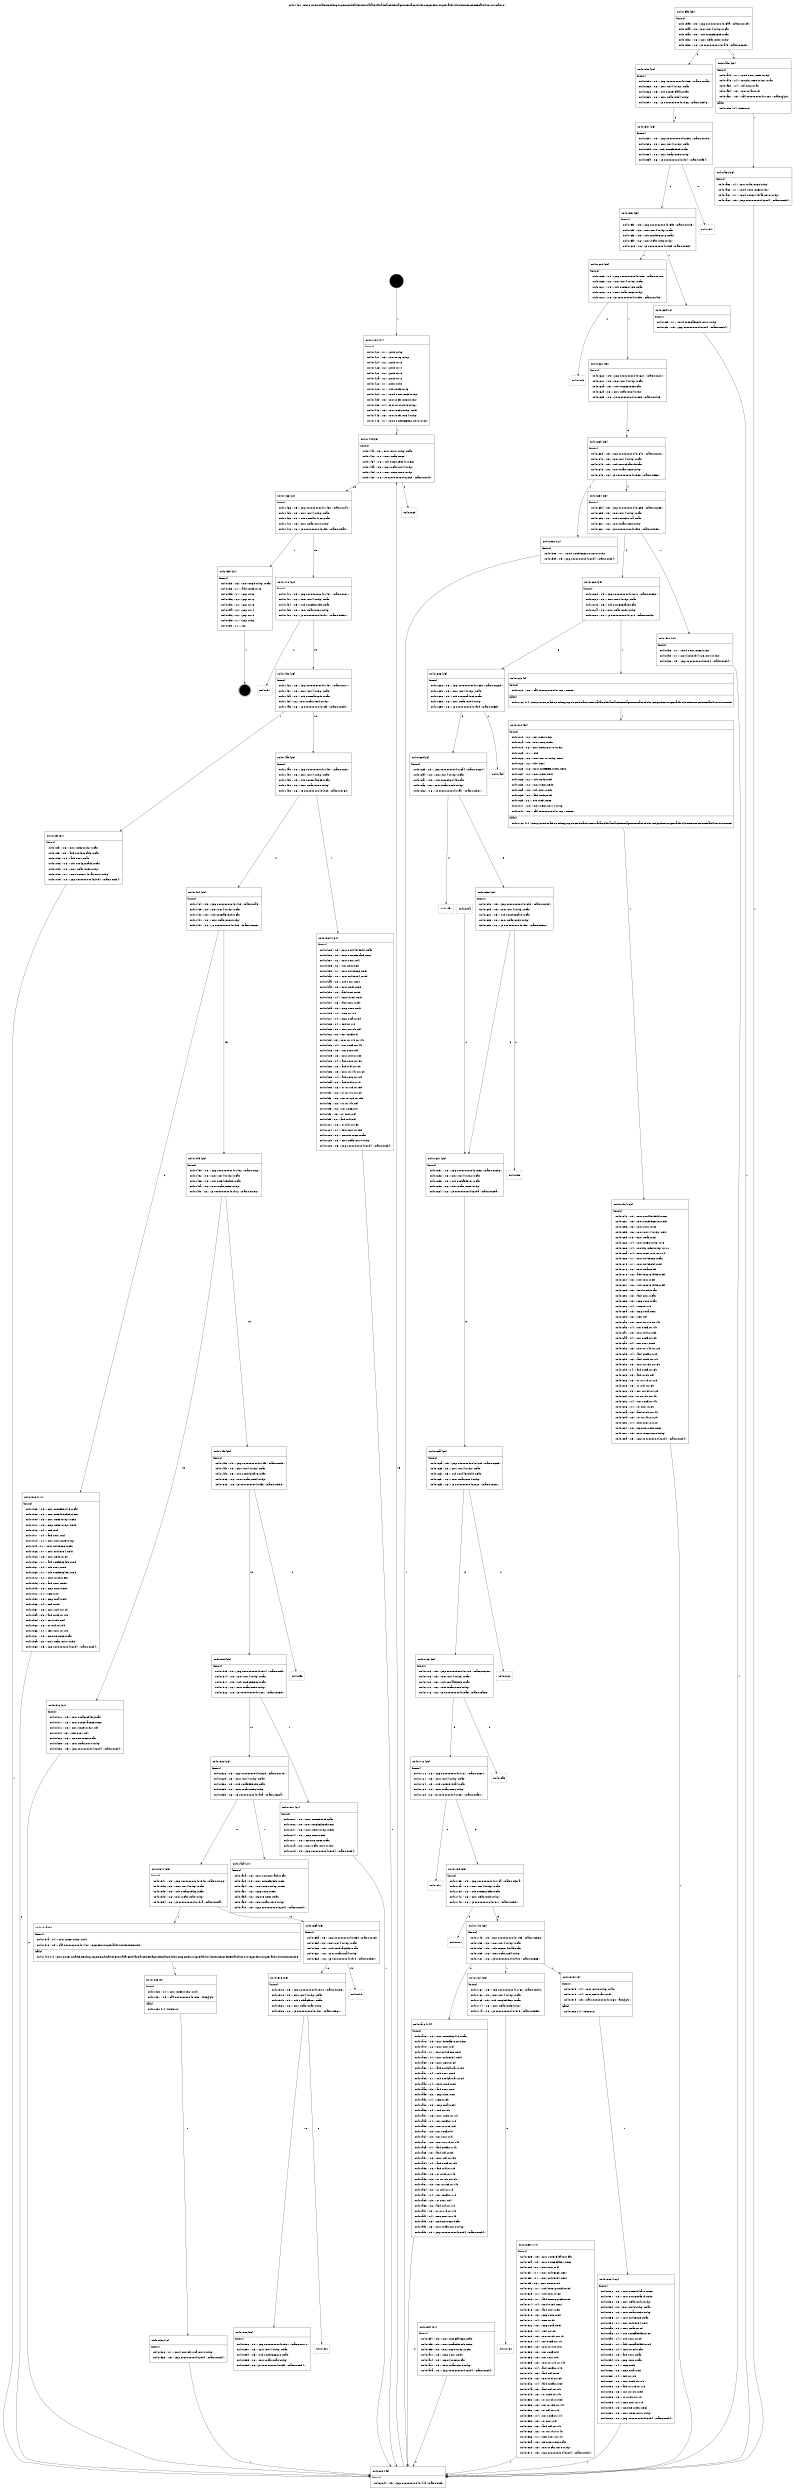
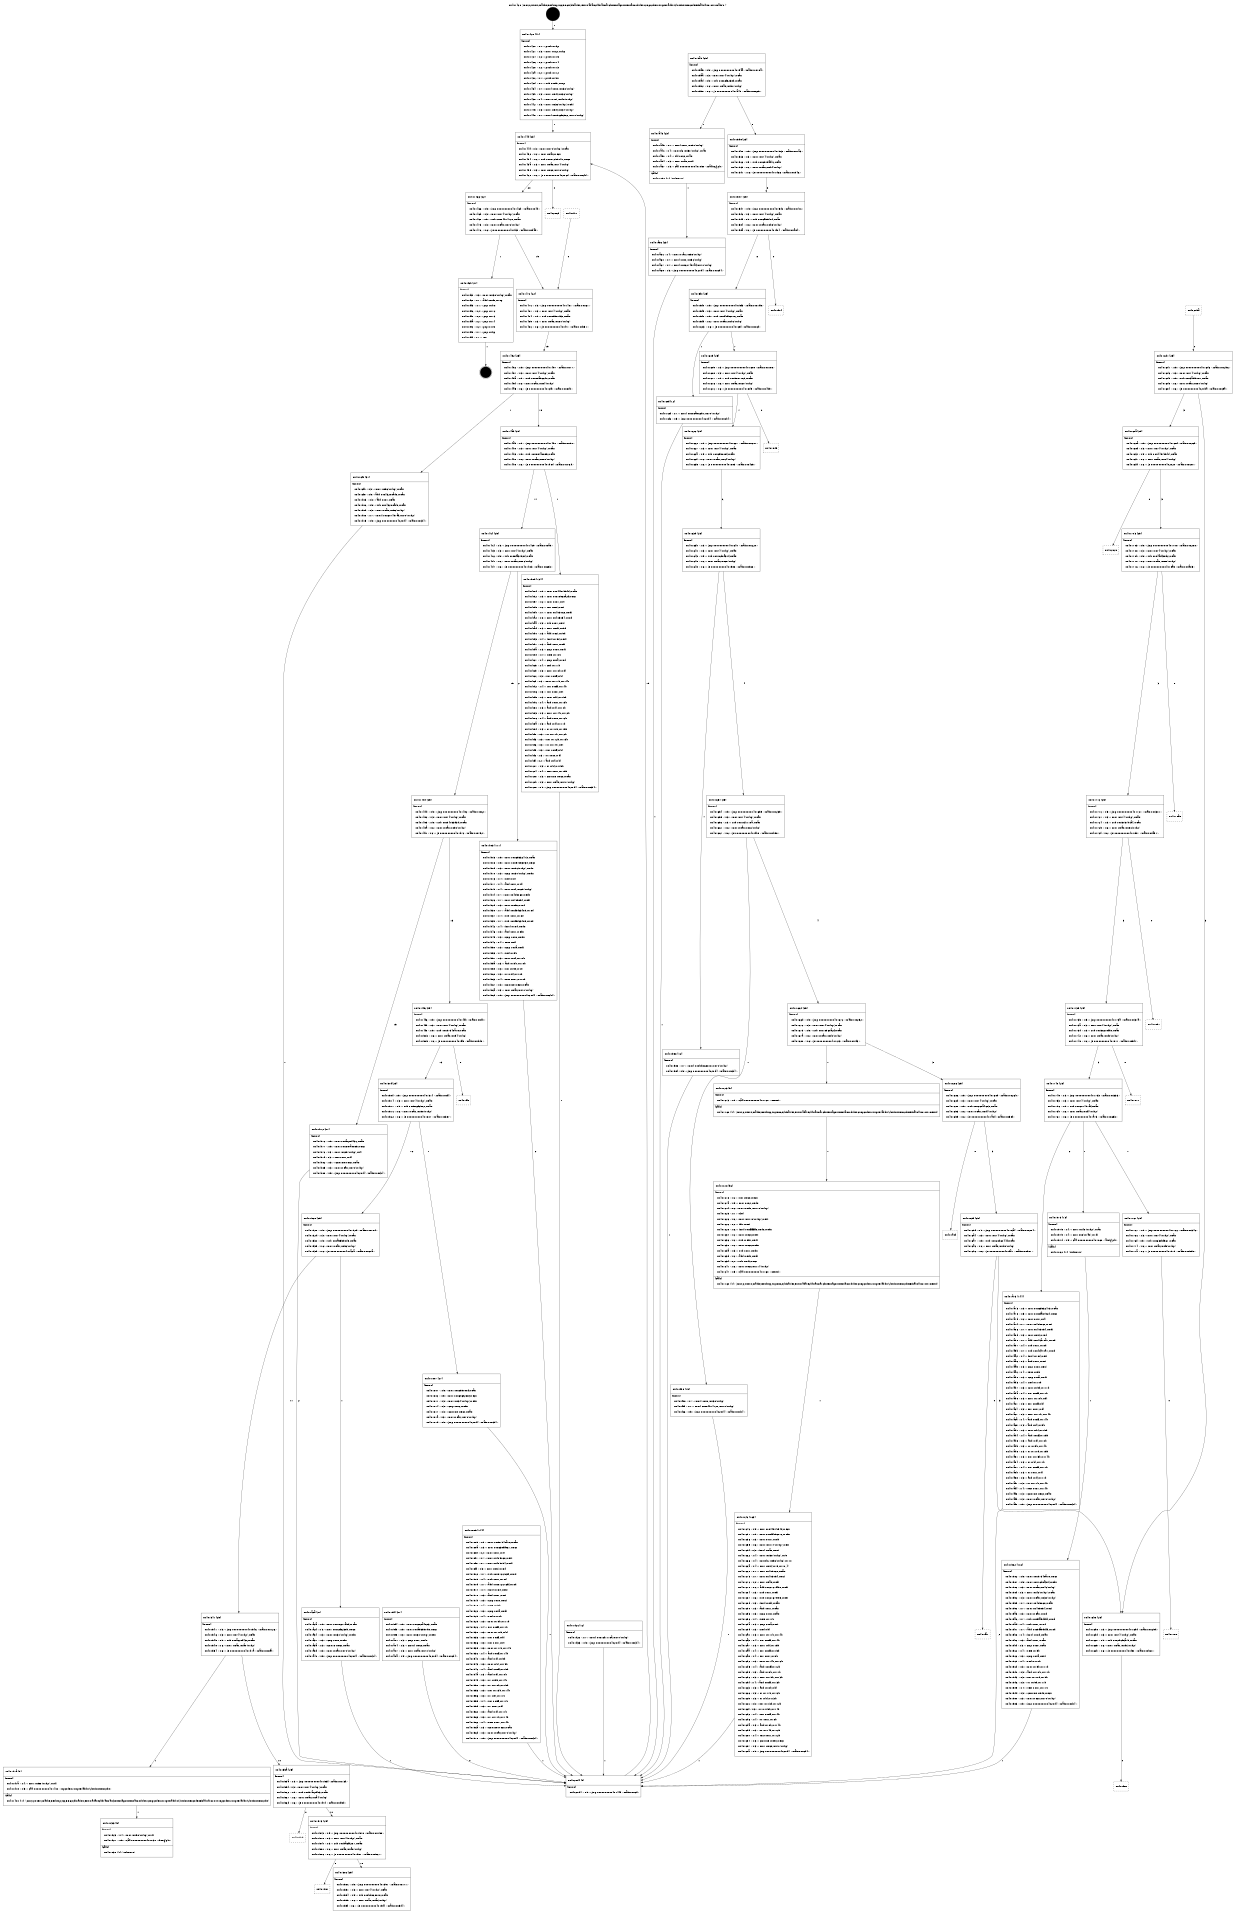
edge "0x40147c [22]" -> "0x401f71": reversed
edge "0x4016b8 [25]" -> "0x4016d1 [25]": reversed
edge "0x401a2a [27]" -> "0x4020d4 [5]": added, label "1"
edge "0x40155a [25]" -> "0x401f7d": label " 13" -> " 0"
edge "0x401d23 [9]" -> "0x401d2c [12]": removed, label "1"
